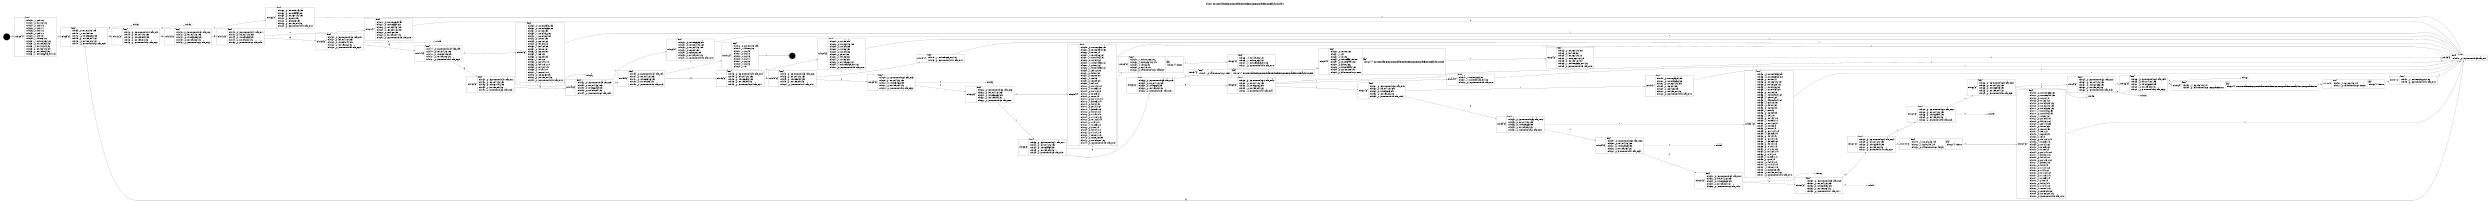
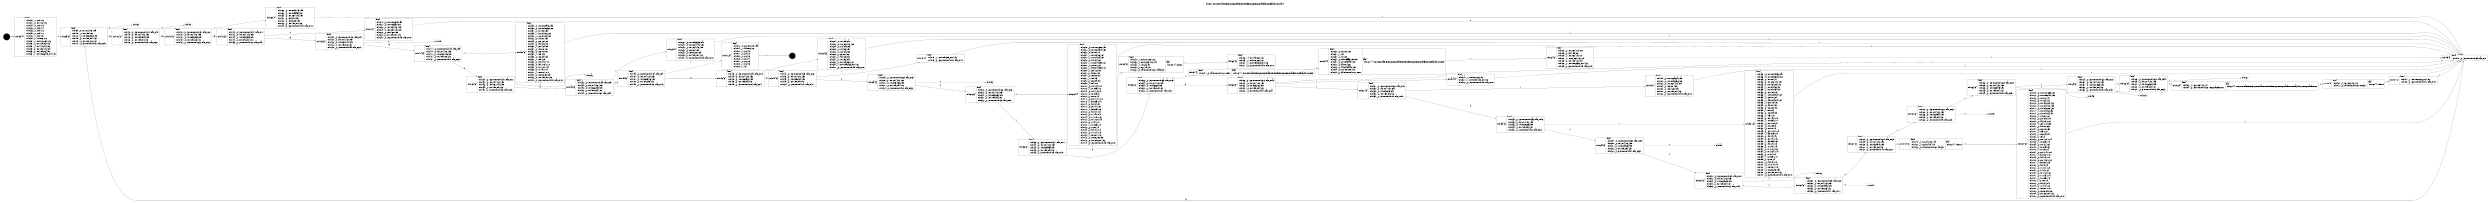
edge "0x4015d2 [25]" -> "0x4015eb [25]": reversed
